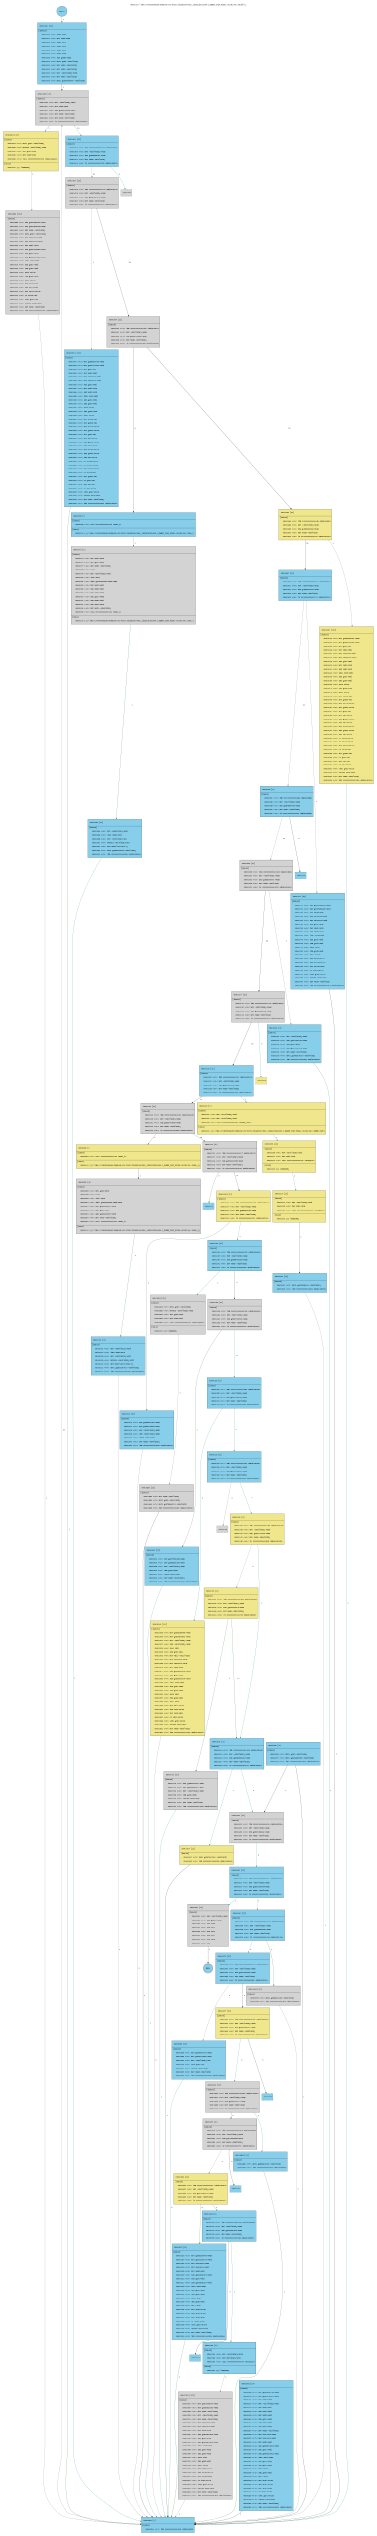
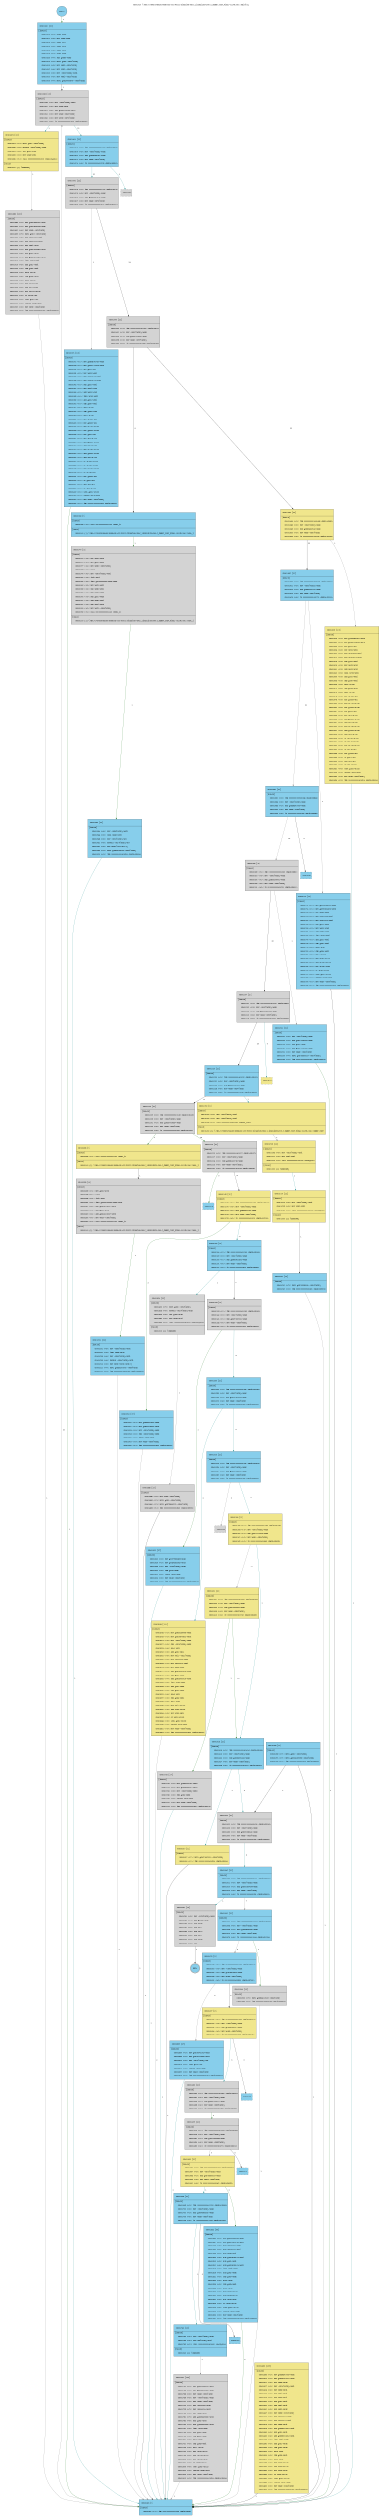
node "0x401ab8 [12]": removed
node "0x401a4b [109]": fillcolor skyblue -> khaki
